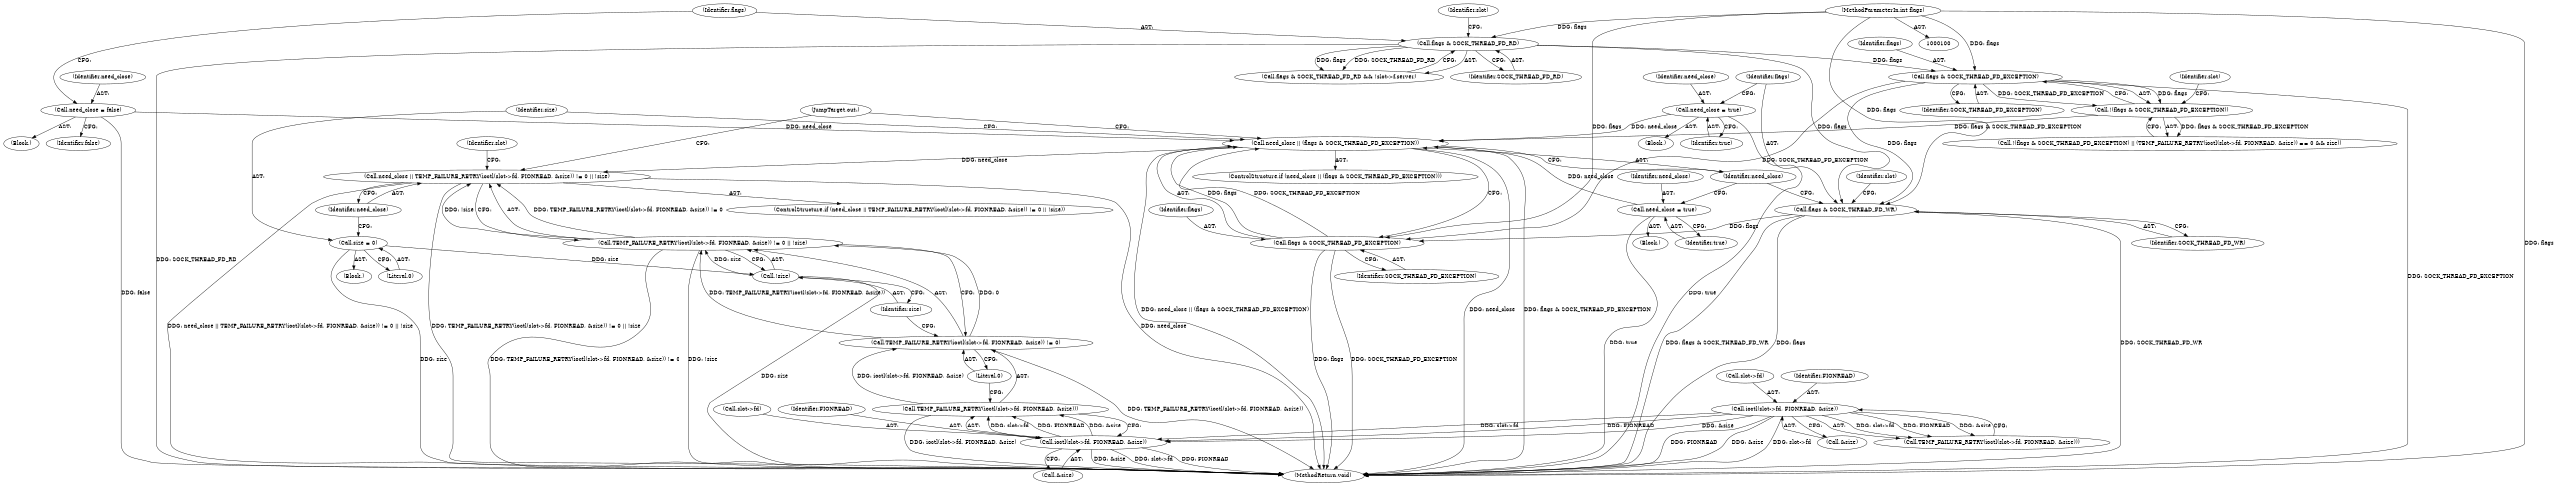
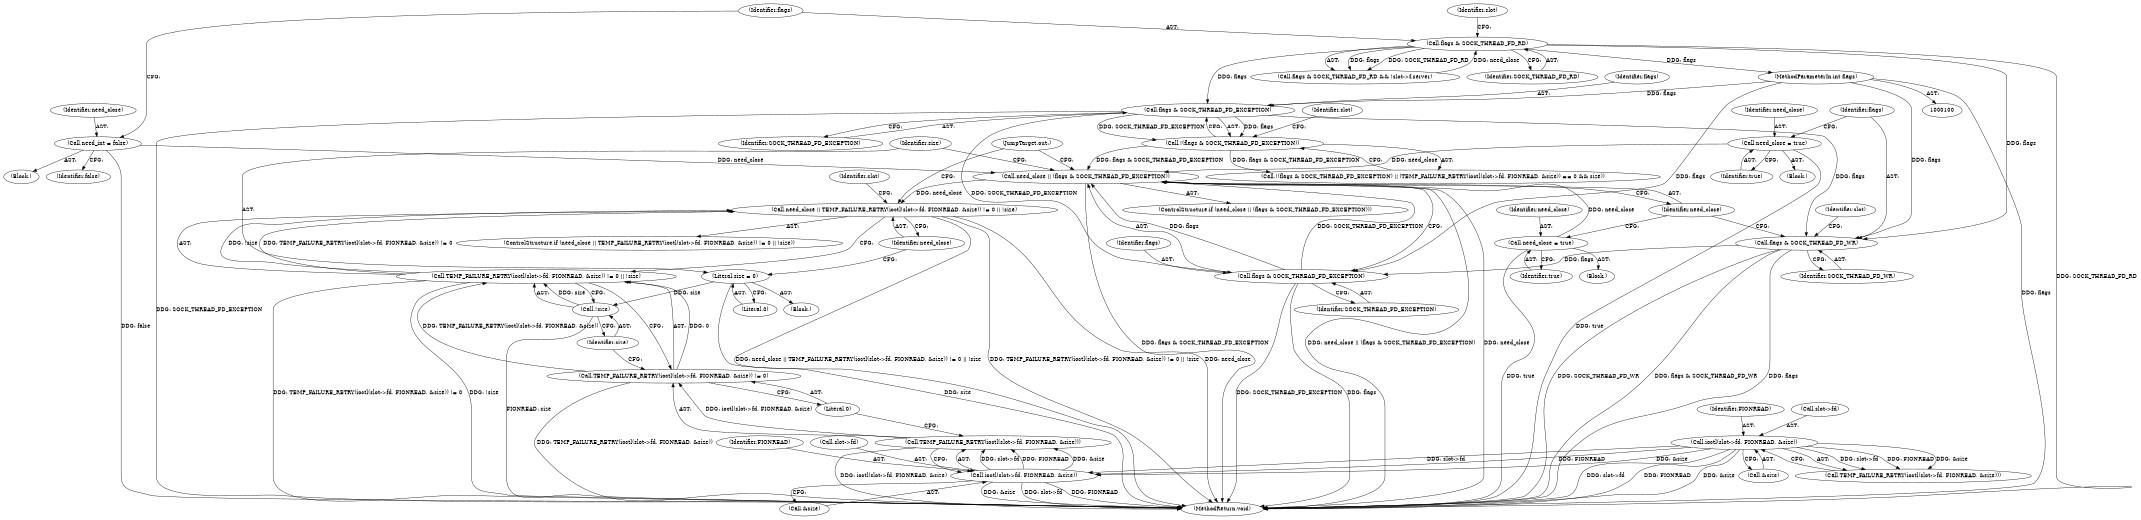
edge "(MethodParameterIn,int flags)" -> "(Call,flags & SOCK_THREAD_FD_RD)": reversed
edge "(Call,flags & SOCK_THREAD_FD_RD && !slot->f.server)" -> "(Call,flags & SOCK_THREAD_FD_RD)": label "CFG: " -> "DDG: need_close"
node "(Call,need_close = false)": label "(Call,need_close = false)" -> "(Call,need_int = false)"
node "(Call,size = 0)": label "(Call,size = 0)" -> "(Literal,size = 0)"
edge "(Call,!size)" -> "(MethodReturn,void)": label "DDG: size" -> "FIONREAD: size"
